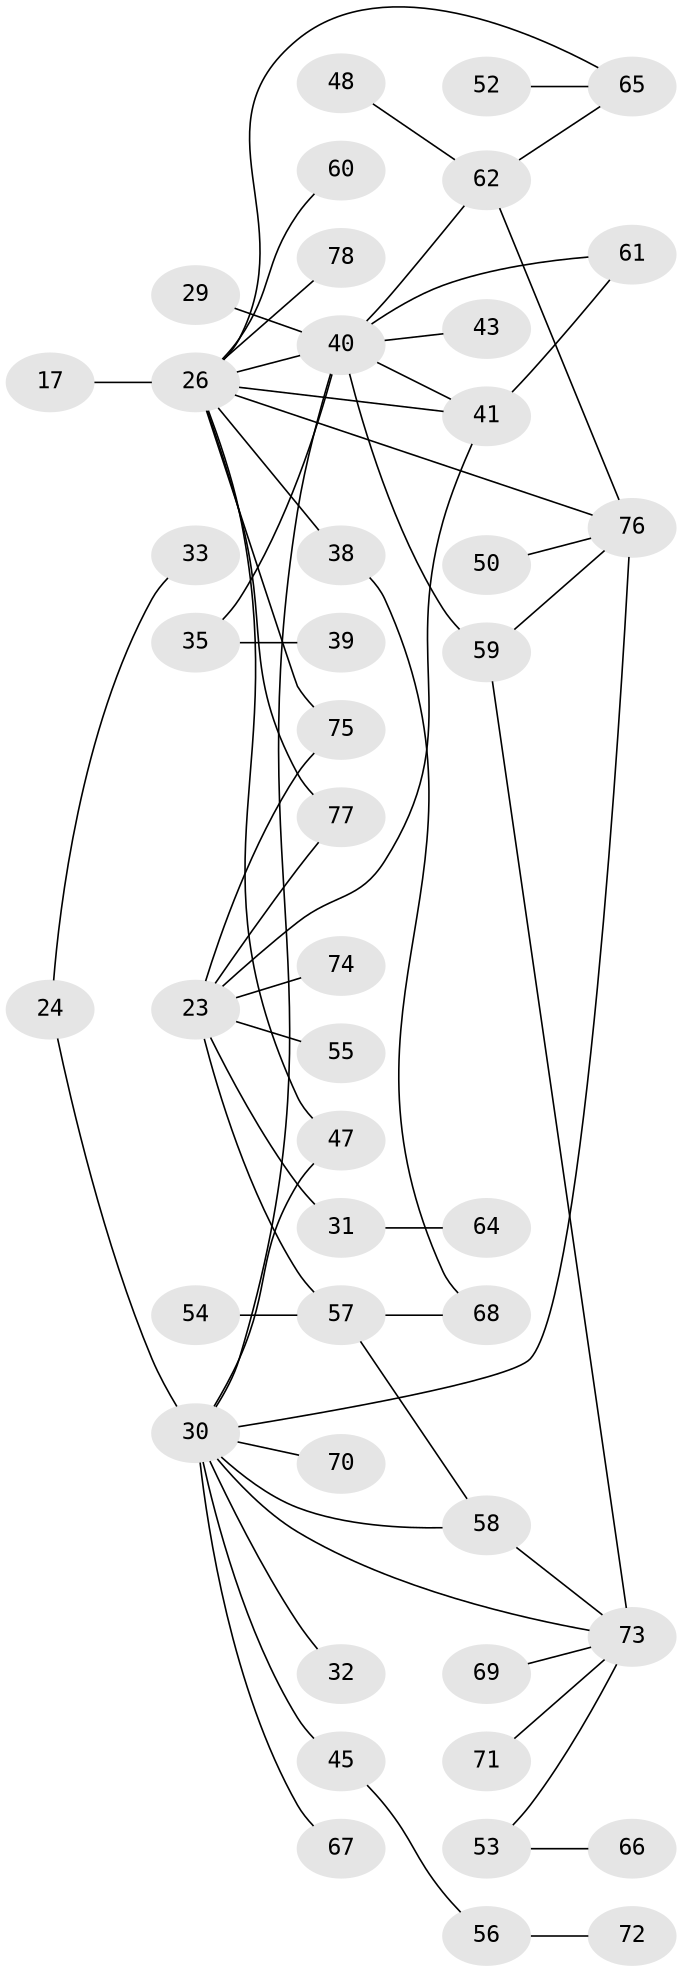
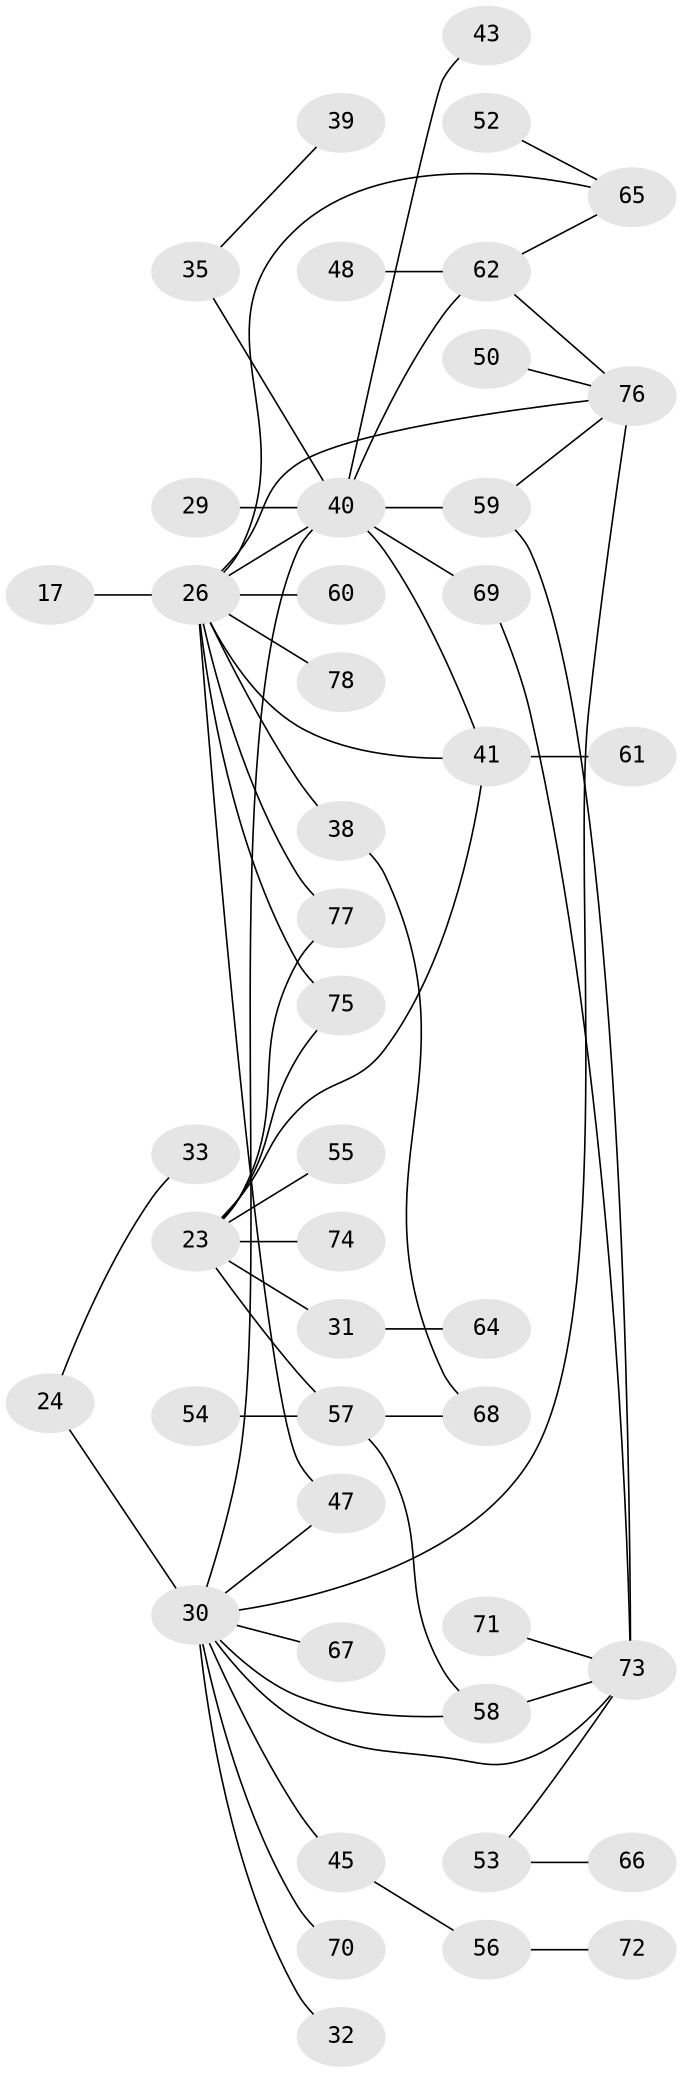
edge "61" -- "40": now "69" -- "40"
